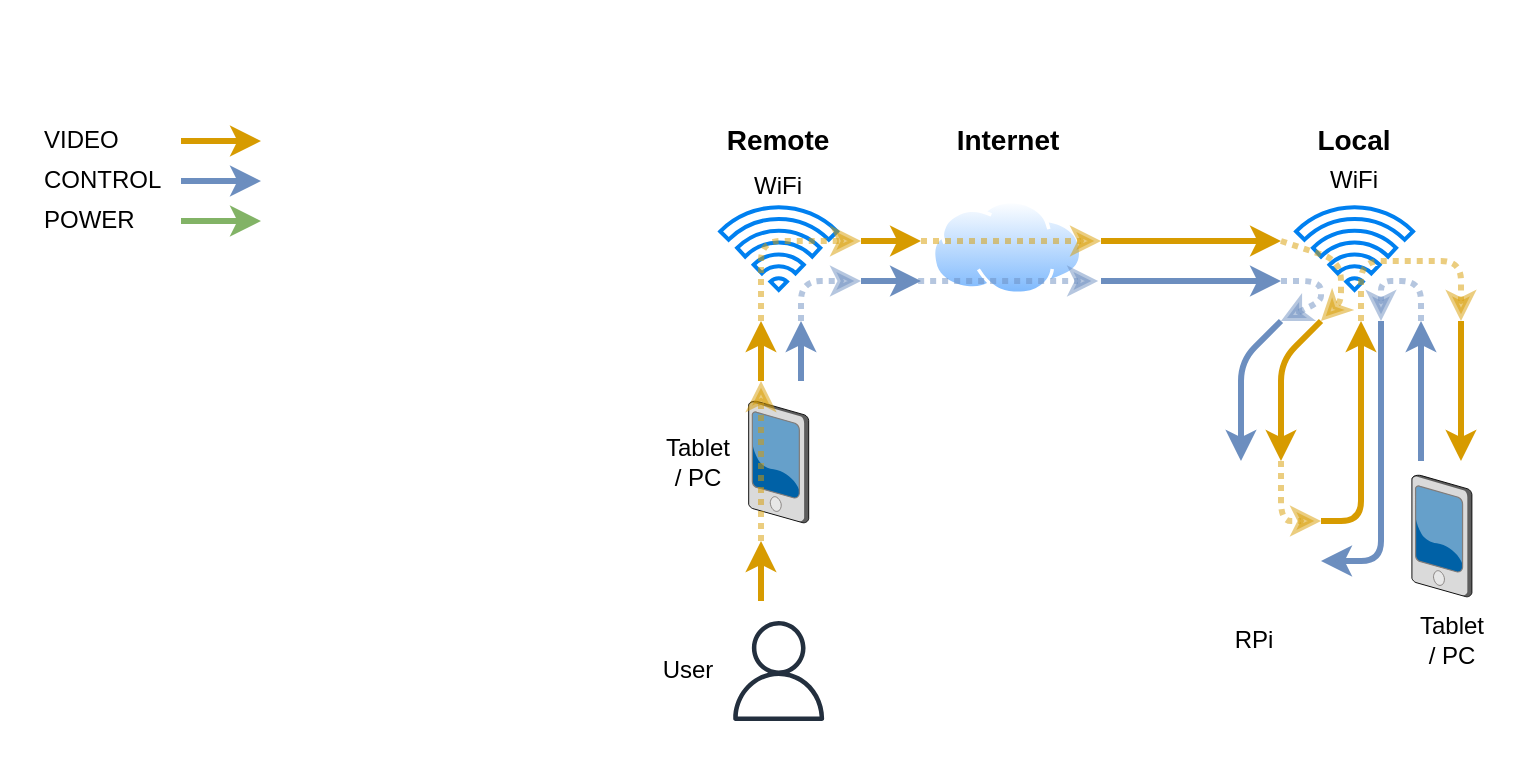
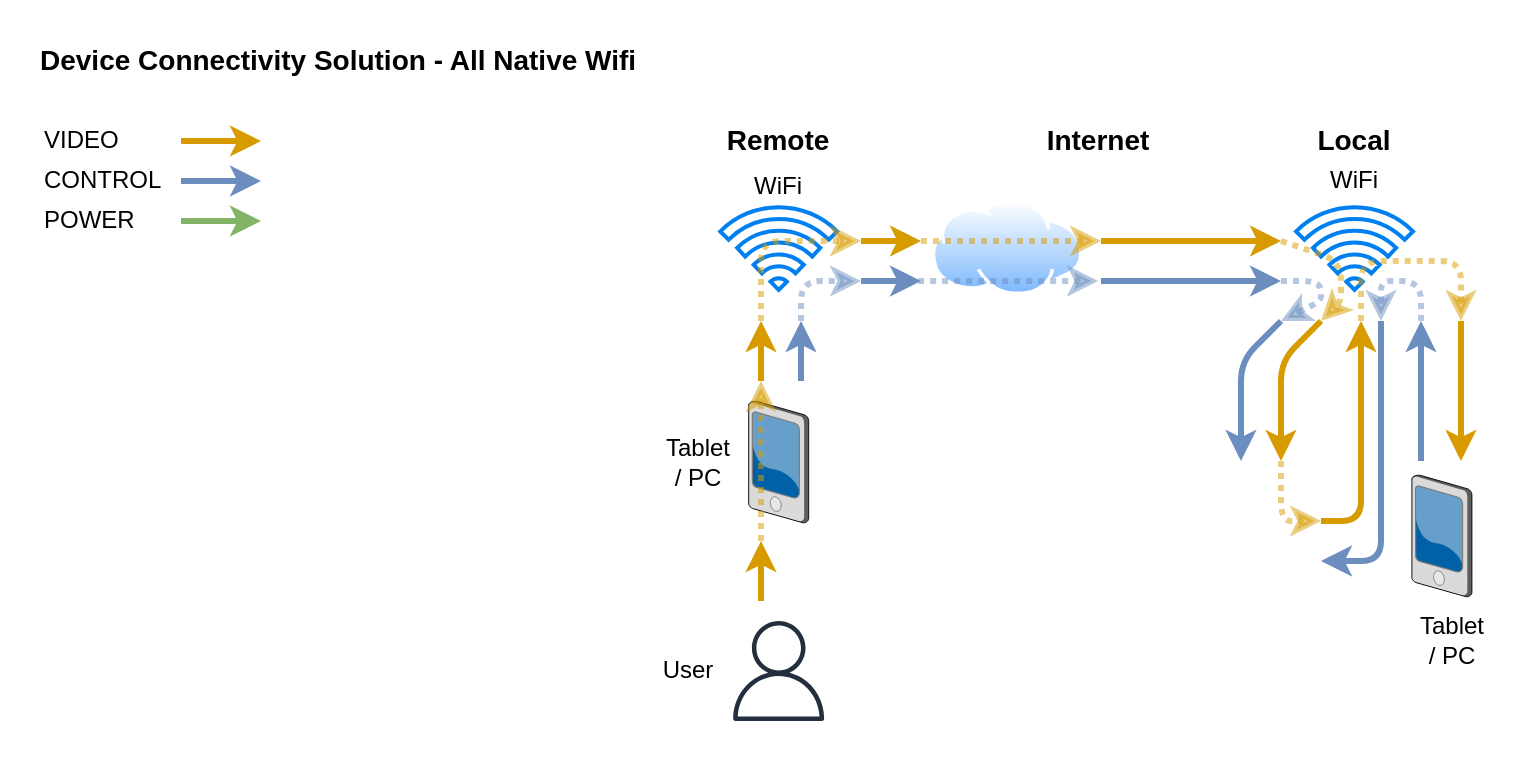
node "Device Connectivity Solution - All Native Wifi": added
node "Internet": moved (1008, 141) -> (1098, 141)
node "RPi": removed
